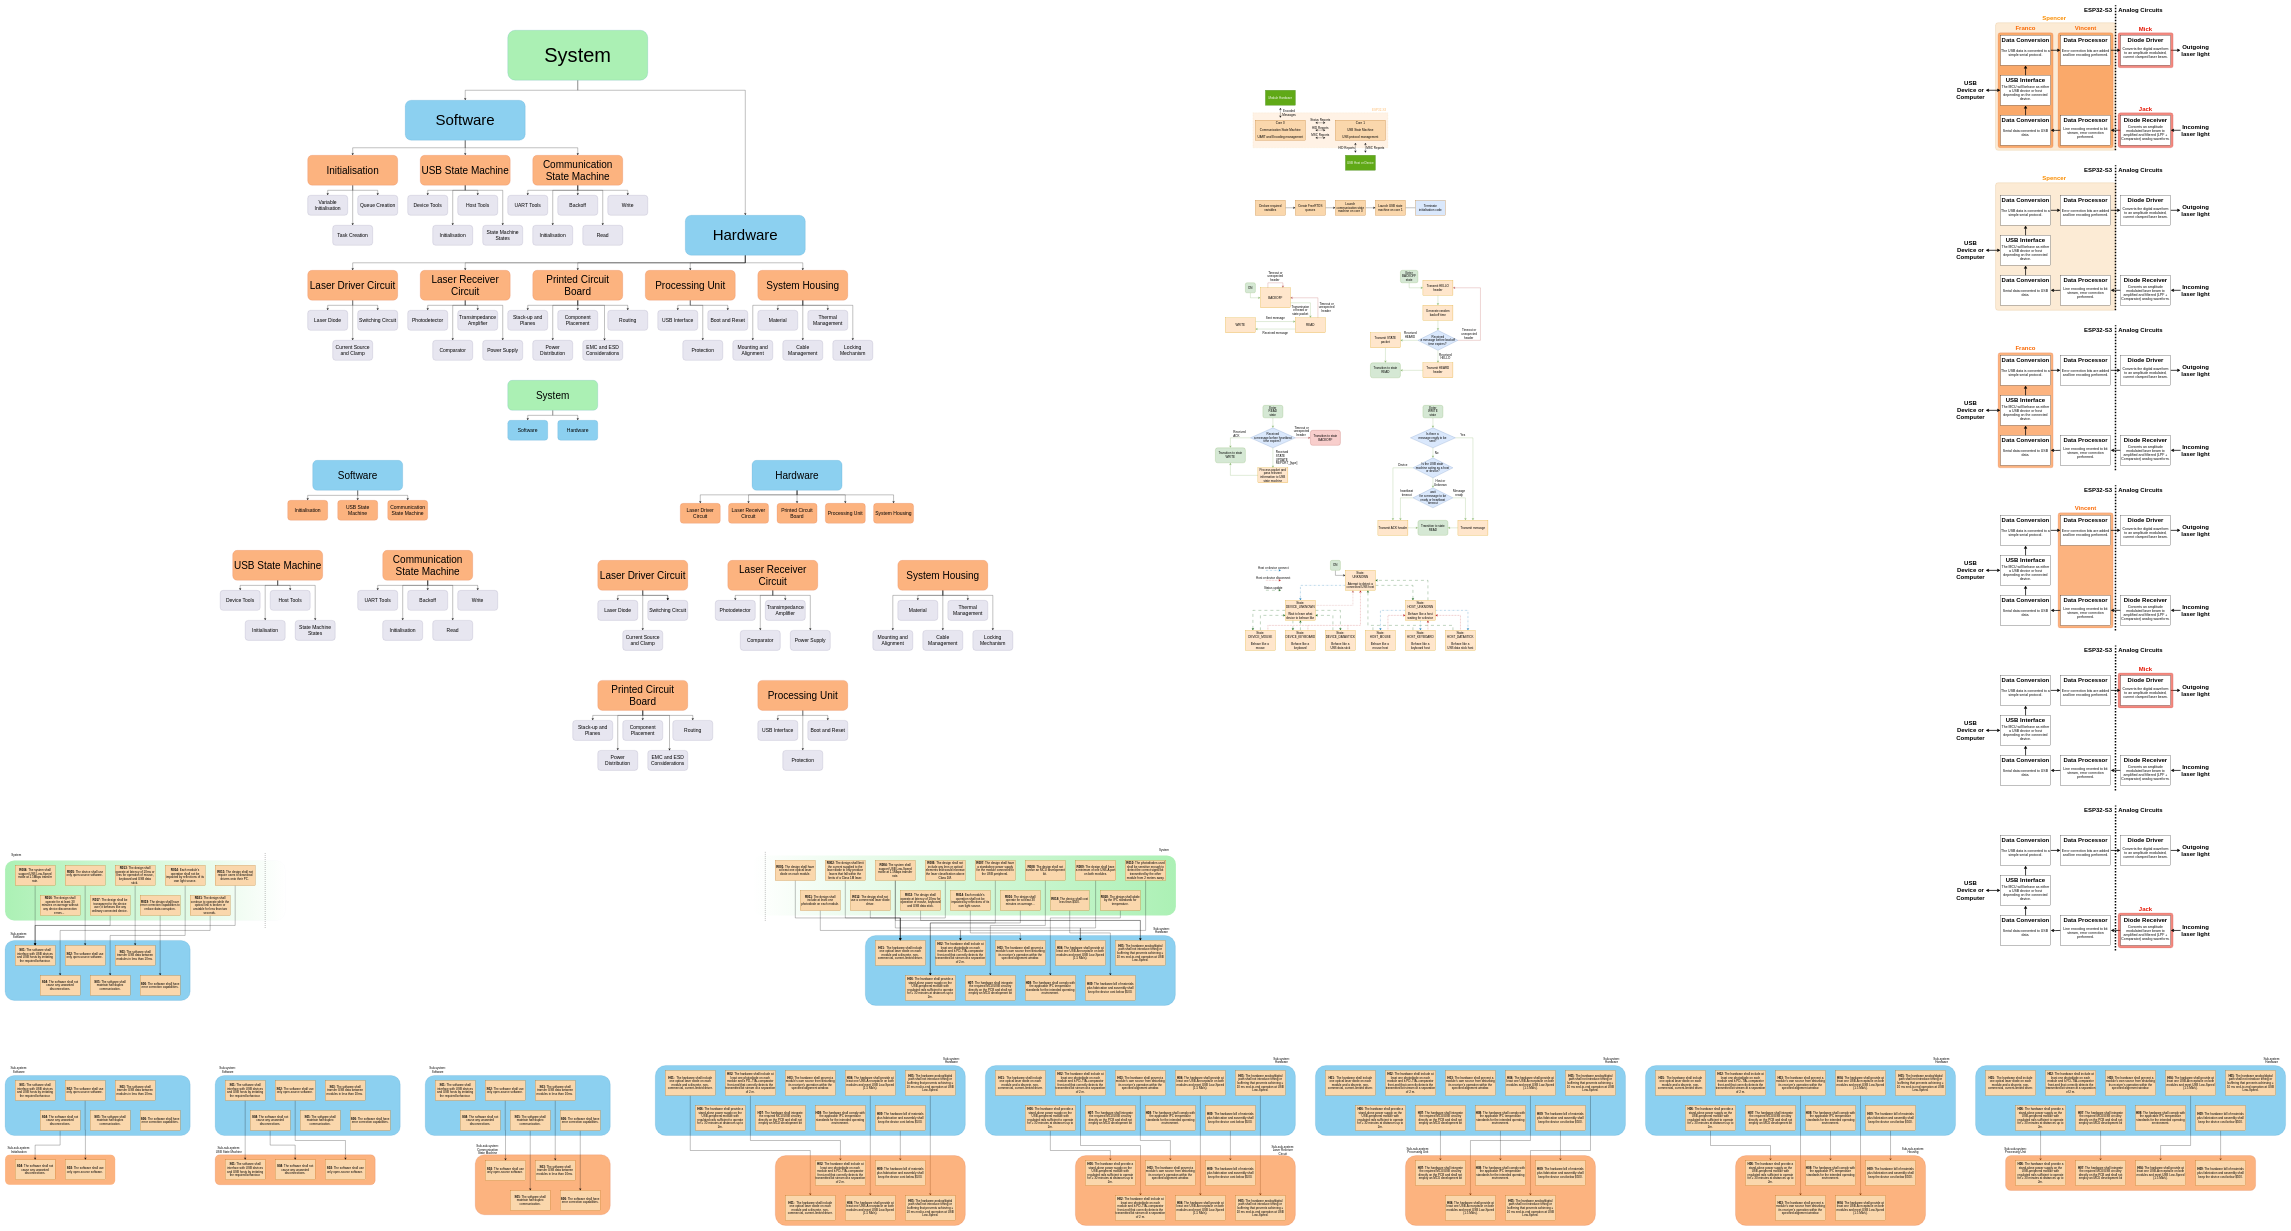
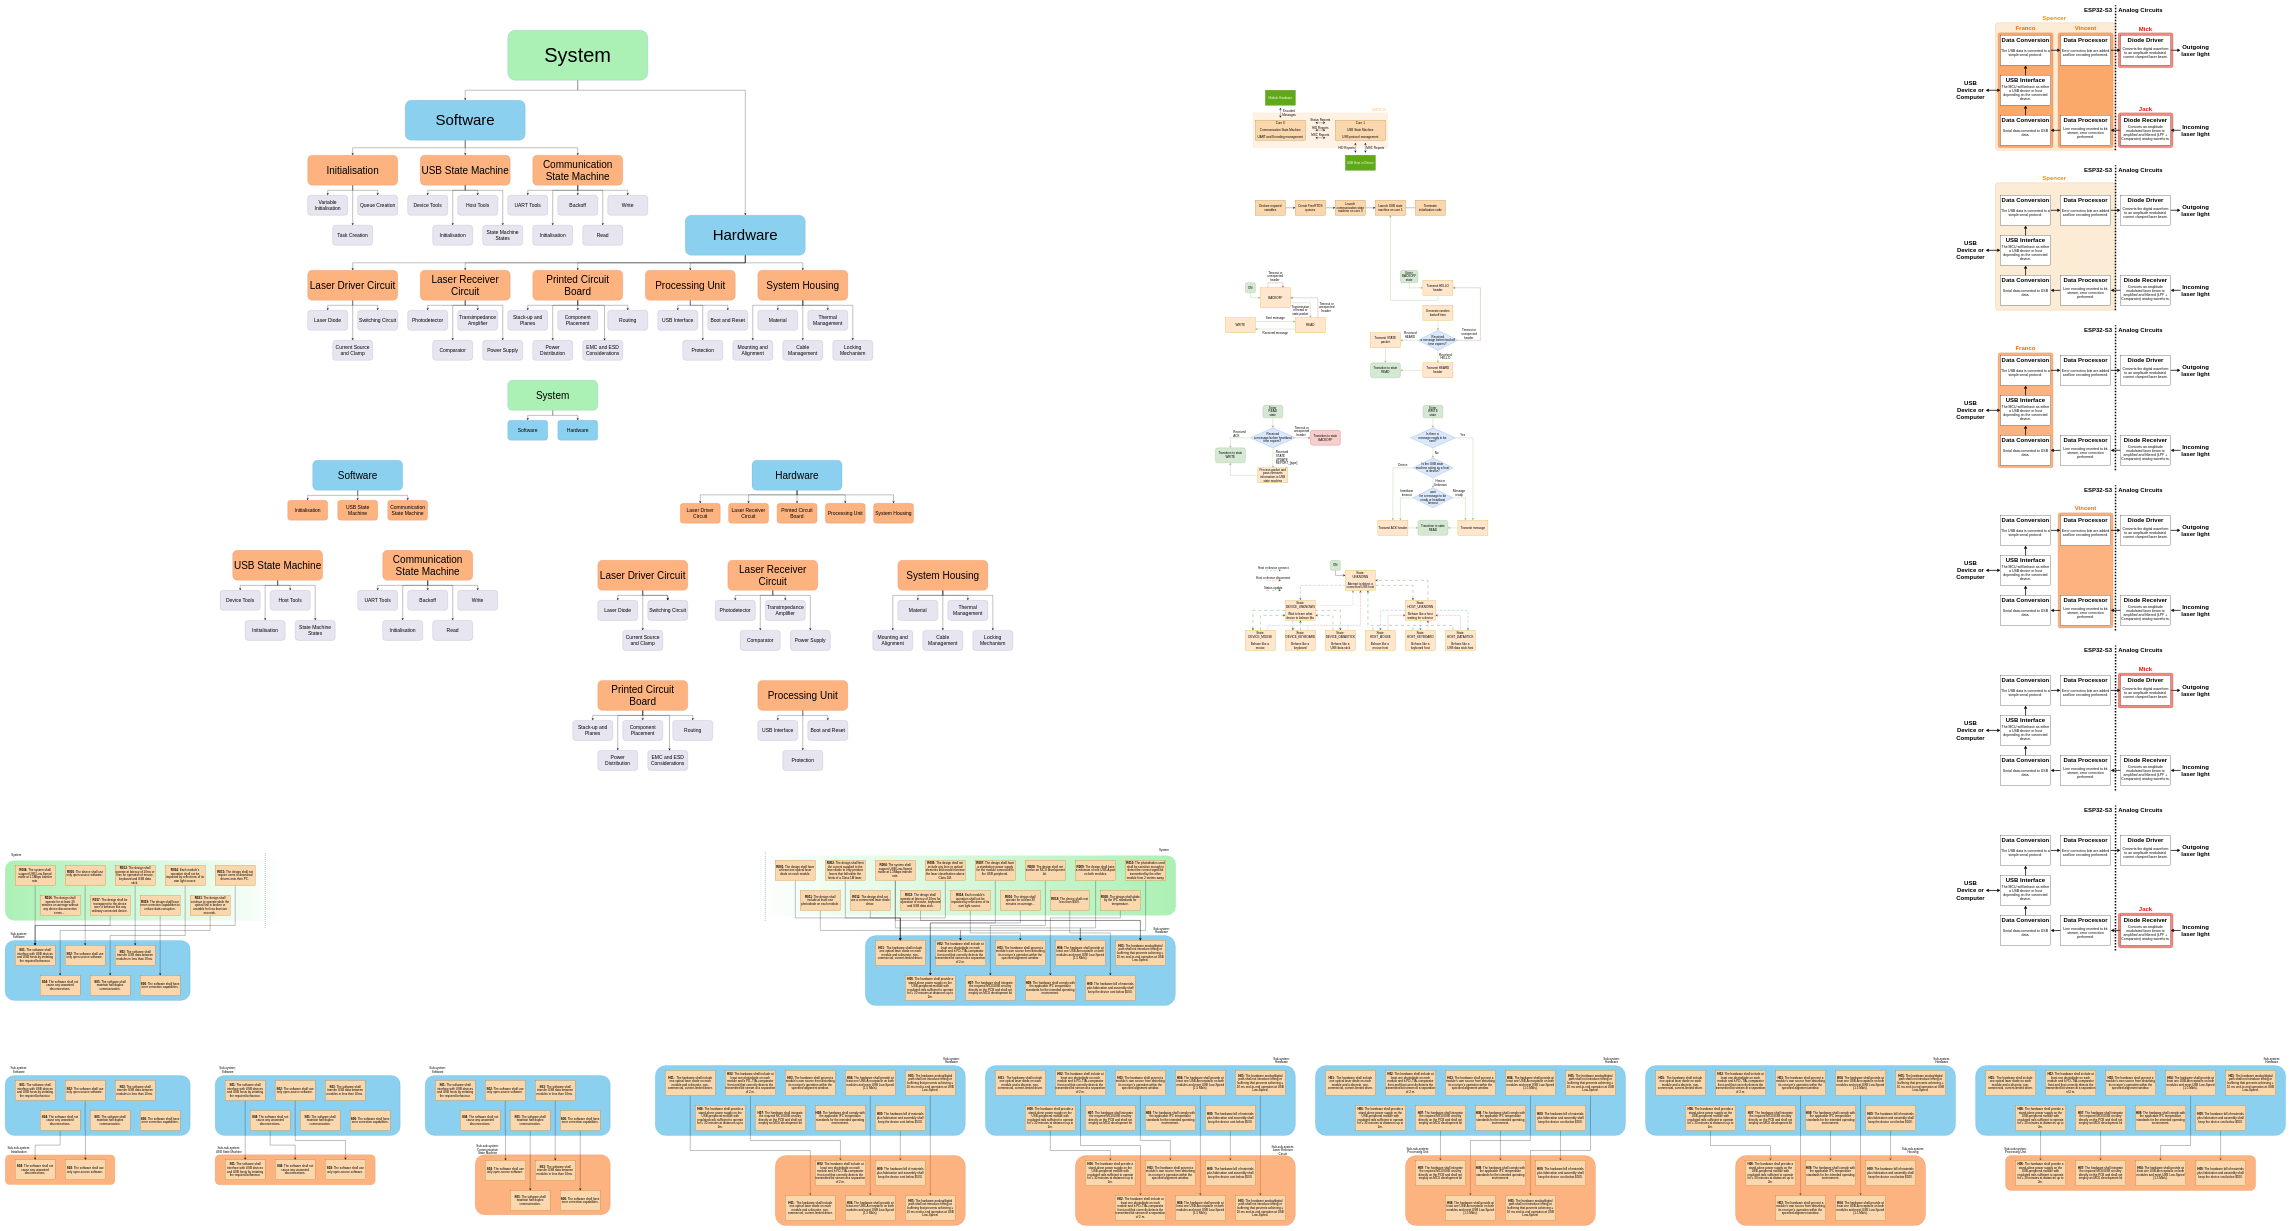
node "Terminate initialisation code": fillcolor #dae8fc -> #fad7ac
edge "Transmit HELLO header" -> "Generate random backoff time": now "Transmit HELLO header" -> "Launch USB state machine on core 1"
node "Process packet and pass relevant information to USB state machine": label "Process packet and pass relevant information to USB state machine" -> "Process packet and pass elements information to USB state machine"
